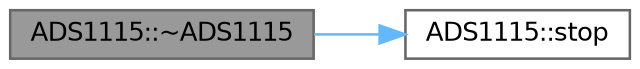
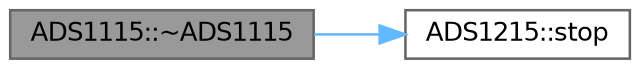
node "ADS1115::stop": label "ADS1115::stop" -> "ADS1215::stop"
